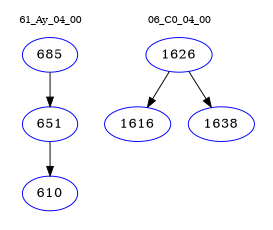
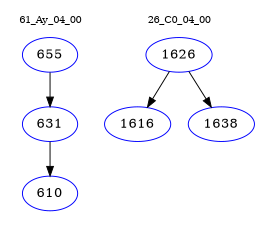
cluster "06_C0_04_00": label "06_C0_04_00" -> "26_C0_04_00"
node "685": label "685" -> "655"
node "651": label "651" -> "631"
